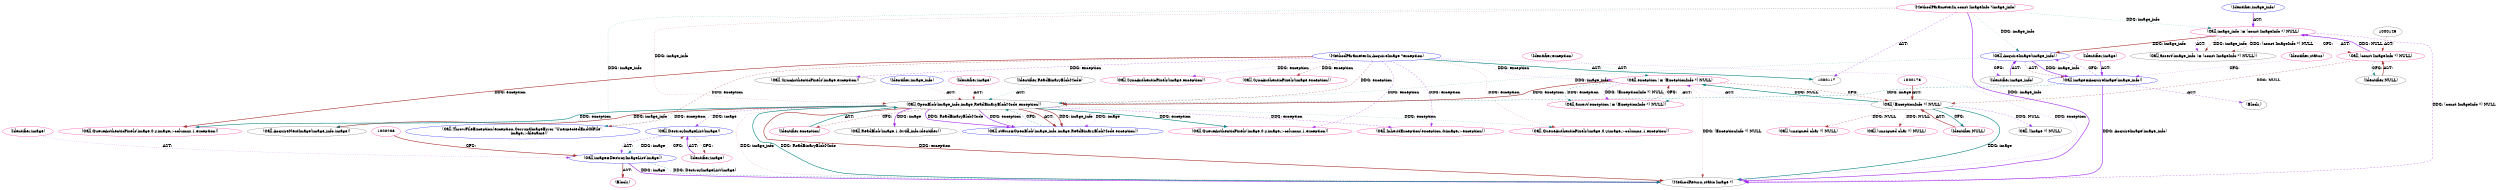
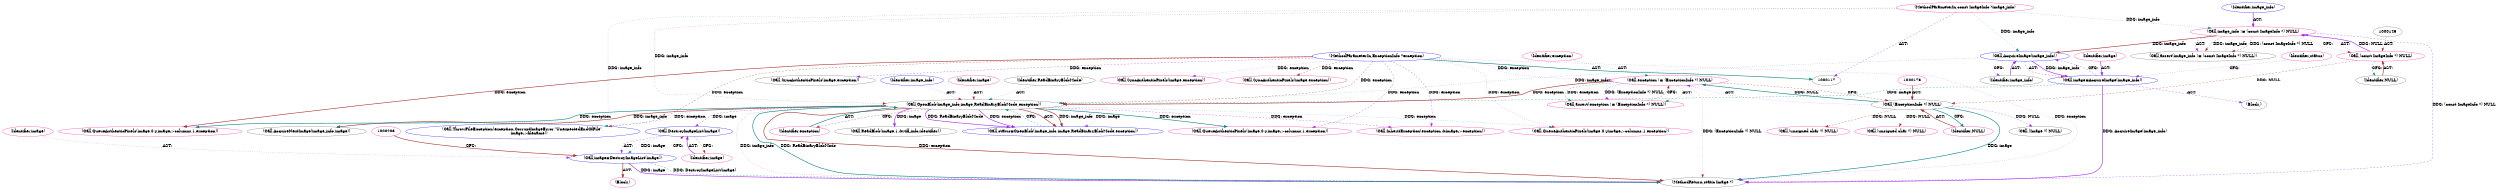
node "(MethodParameterIn,AcquireImage *exception)": label "(MethodParameterIn,AcquireImage *exception)" -> "(MethodParameterIn,ExceptionInfo *exception)"
edge "(MethodParameterIn,const ImageInfo *image_info)" -> "(MethodReturn,static Image *)": removed, label "DDG: image_info"
